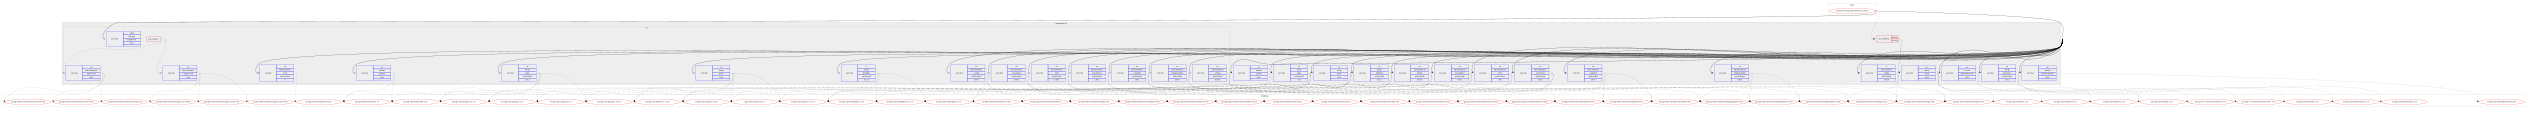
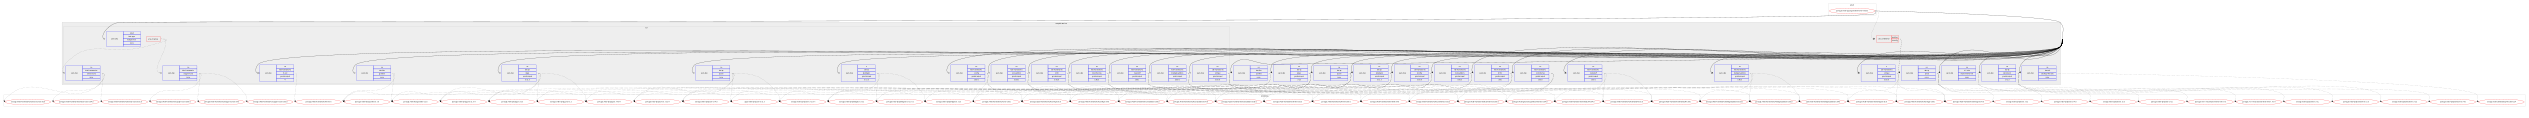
node "portage://dev-qt/qtnetwork-5.14.0": added
